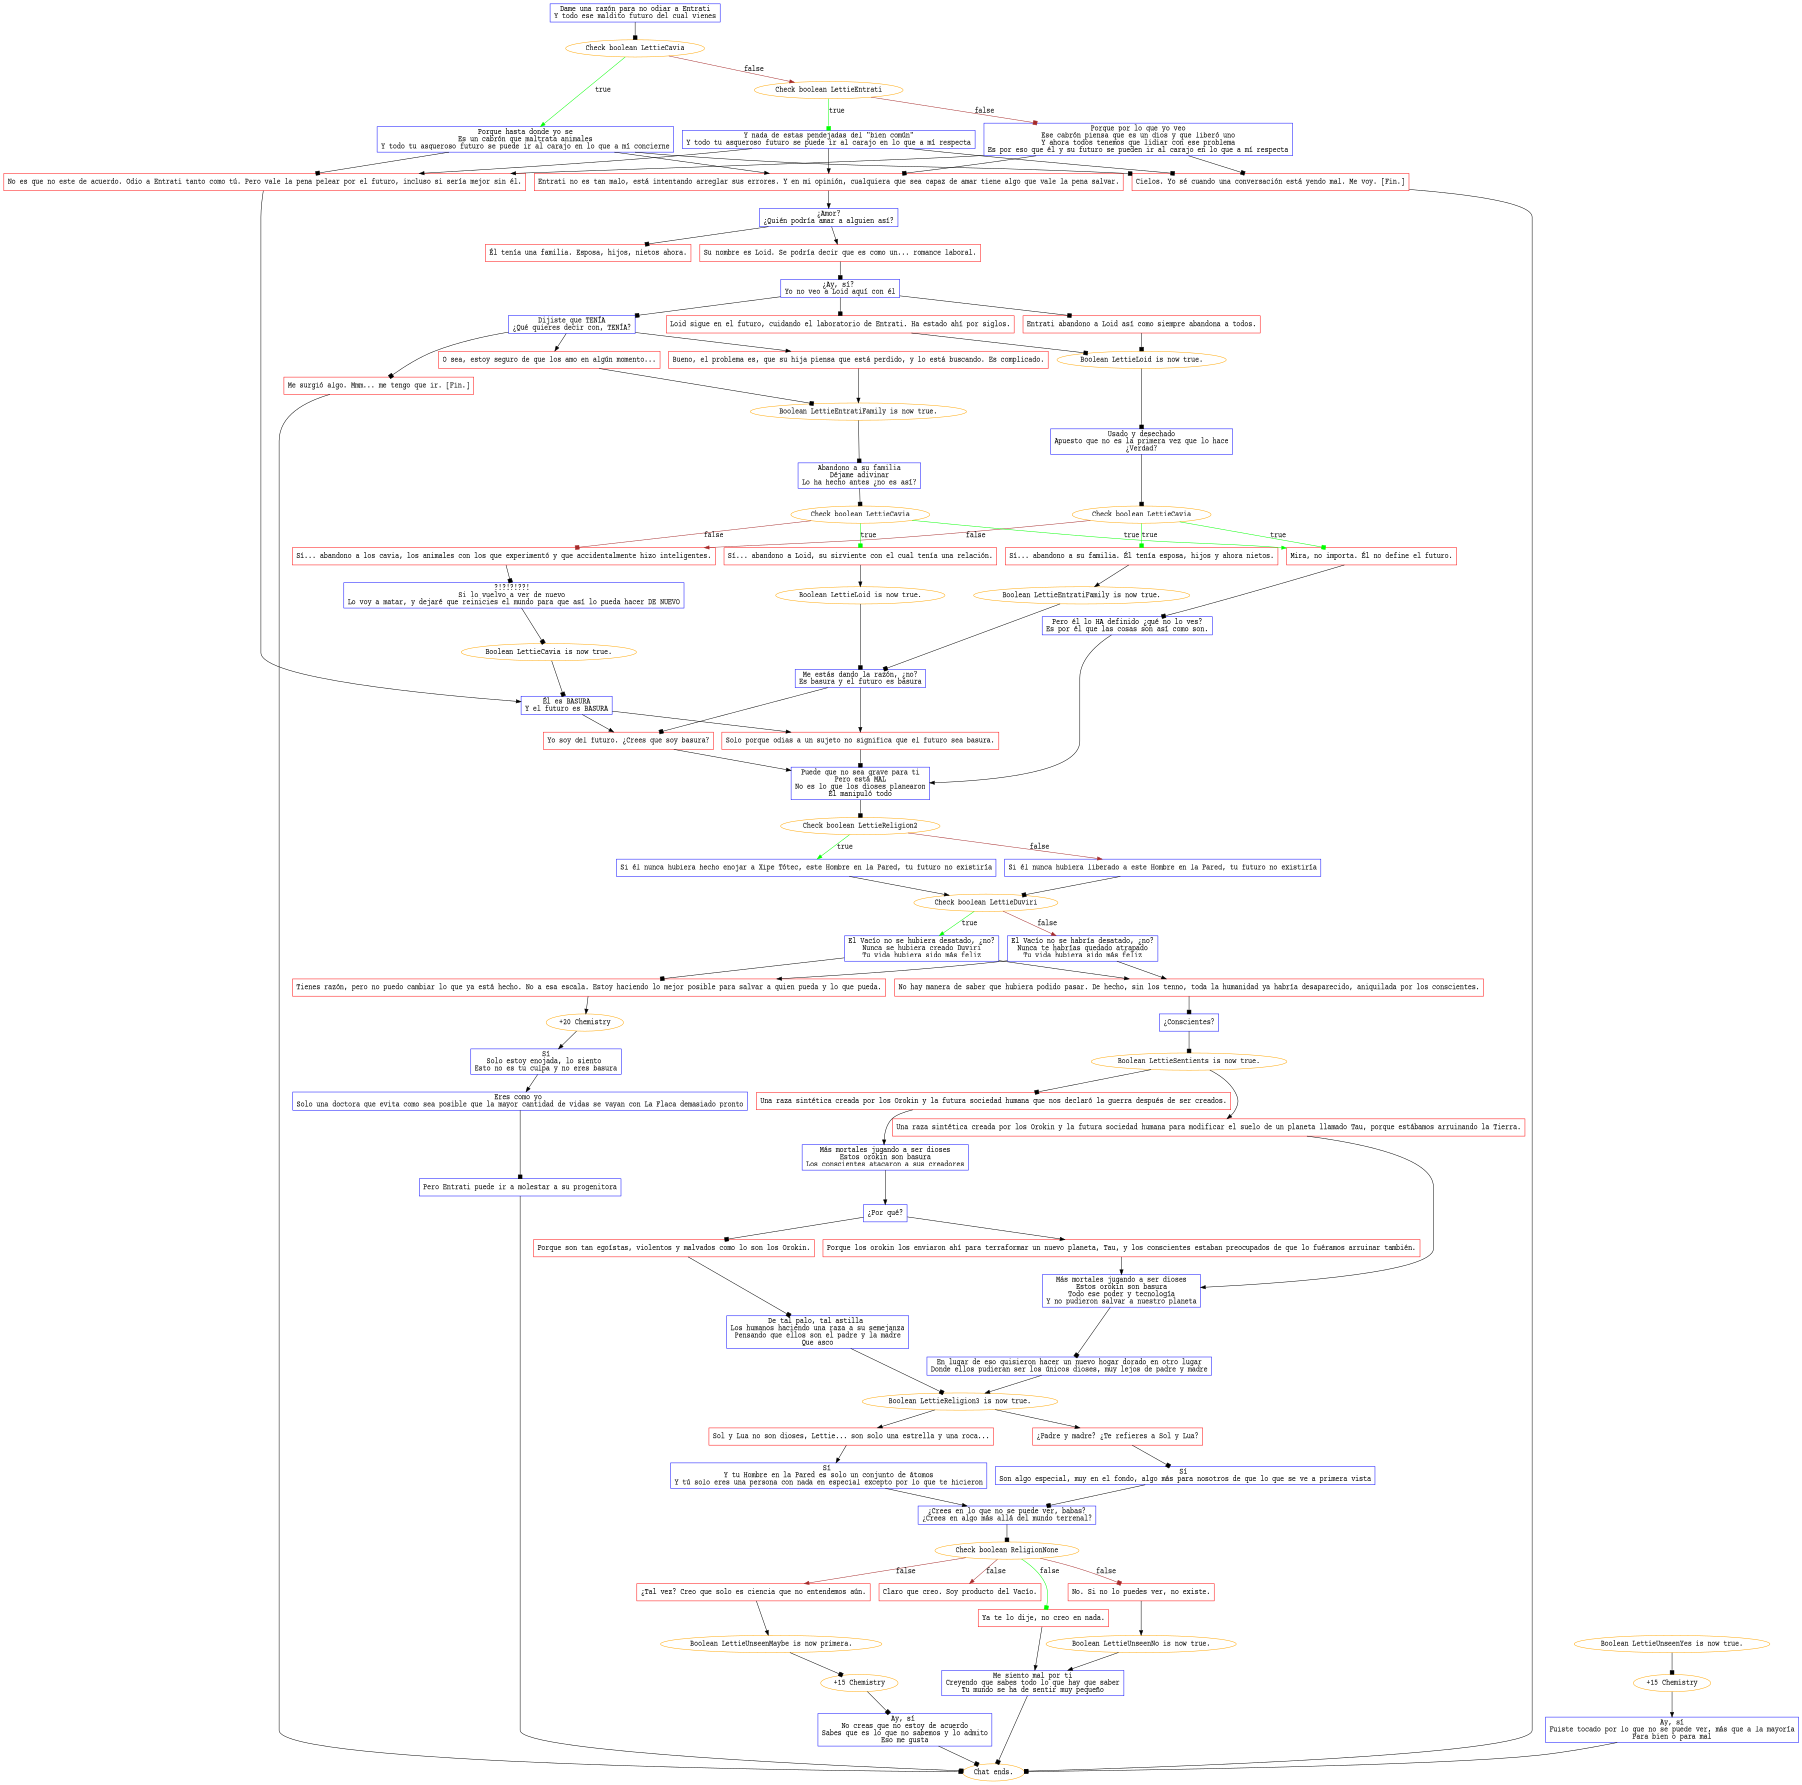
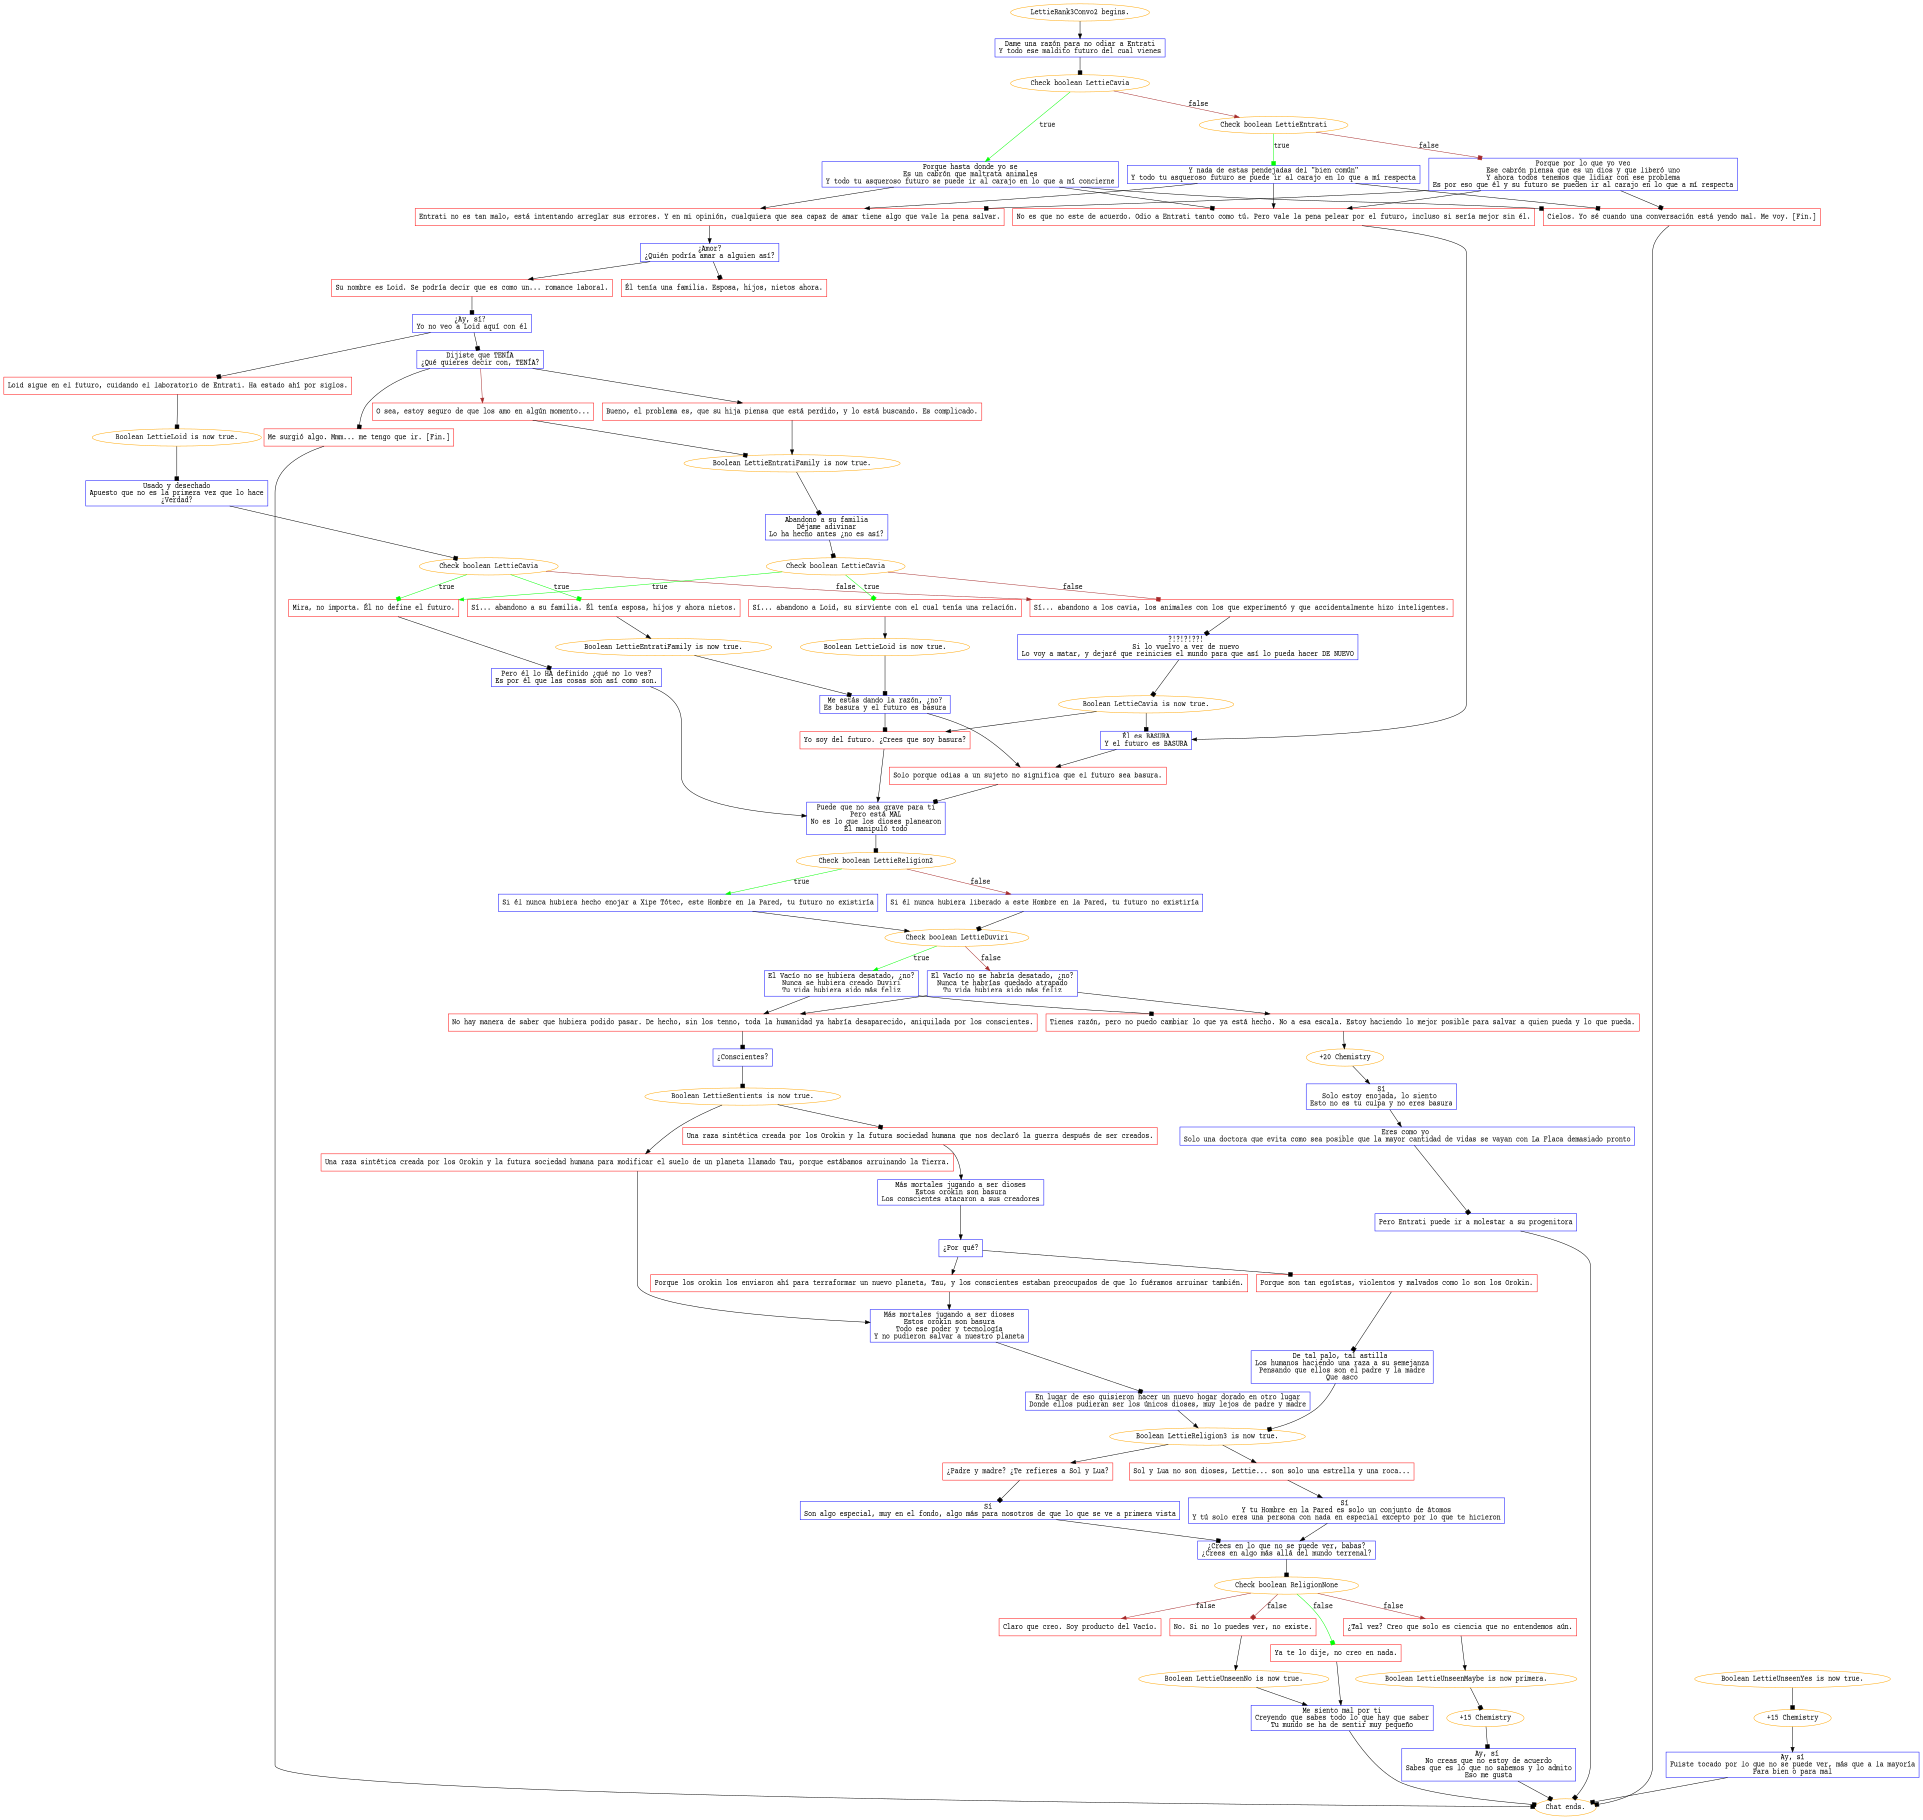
node "LettieRank3Convo2 begins.": added
node "Entrati abandono a Loid así como siempre abandona a todos.": removed
edge "Dijiste que TENÍA ¿Qué quieres decir con, TENÍA?" -> "O sea, estoy seguro de que los amo en algún momento...": color black -> brown
edge "Él es BASURA Y el futuro es BASURA" -> "Yo soy del futuro. ¿Crees que soy basura?": now "Boolean LettieCavia is now true." -> "Yo soy del futuro. ¿Crees que soy basura?"
